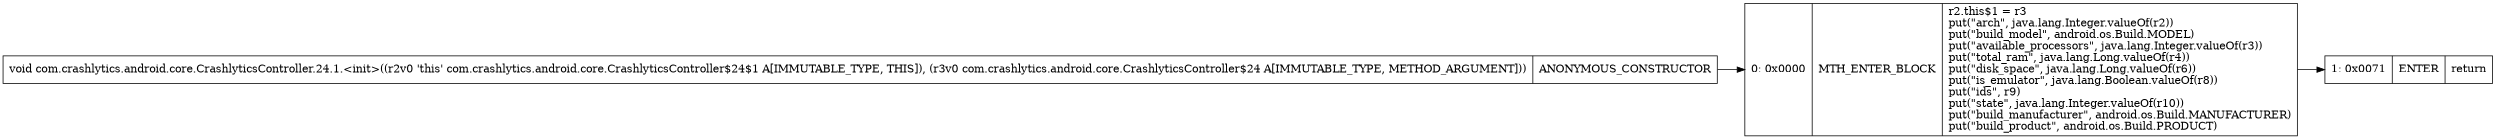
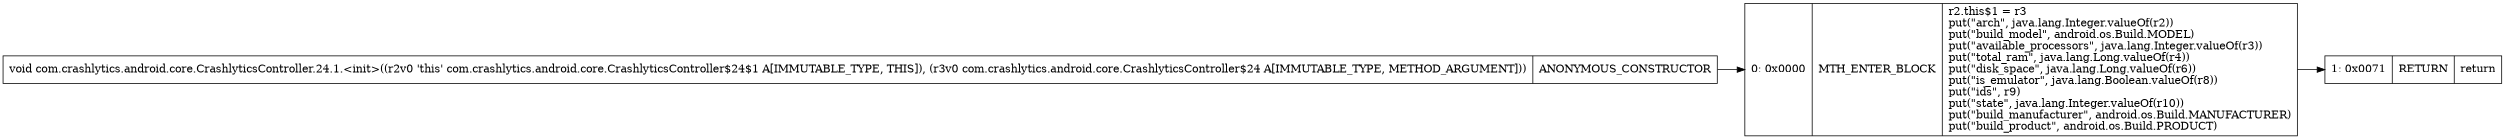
node "1: 0x0071": text "ENTER" -> "RETURN"
